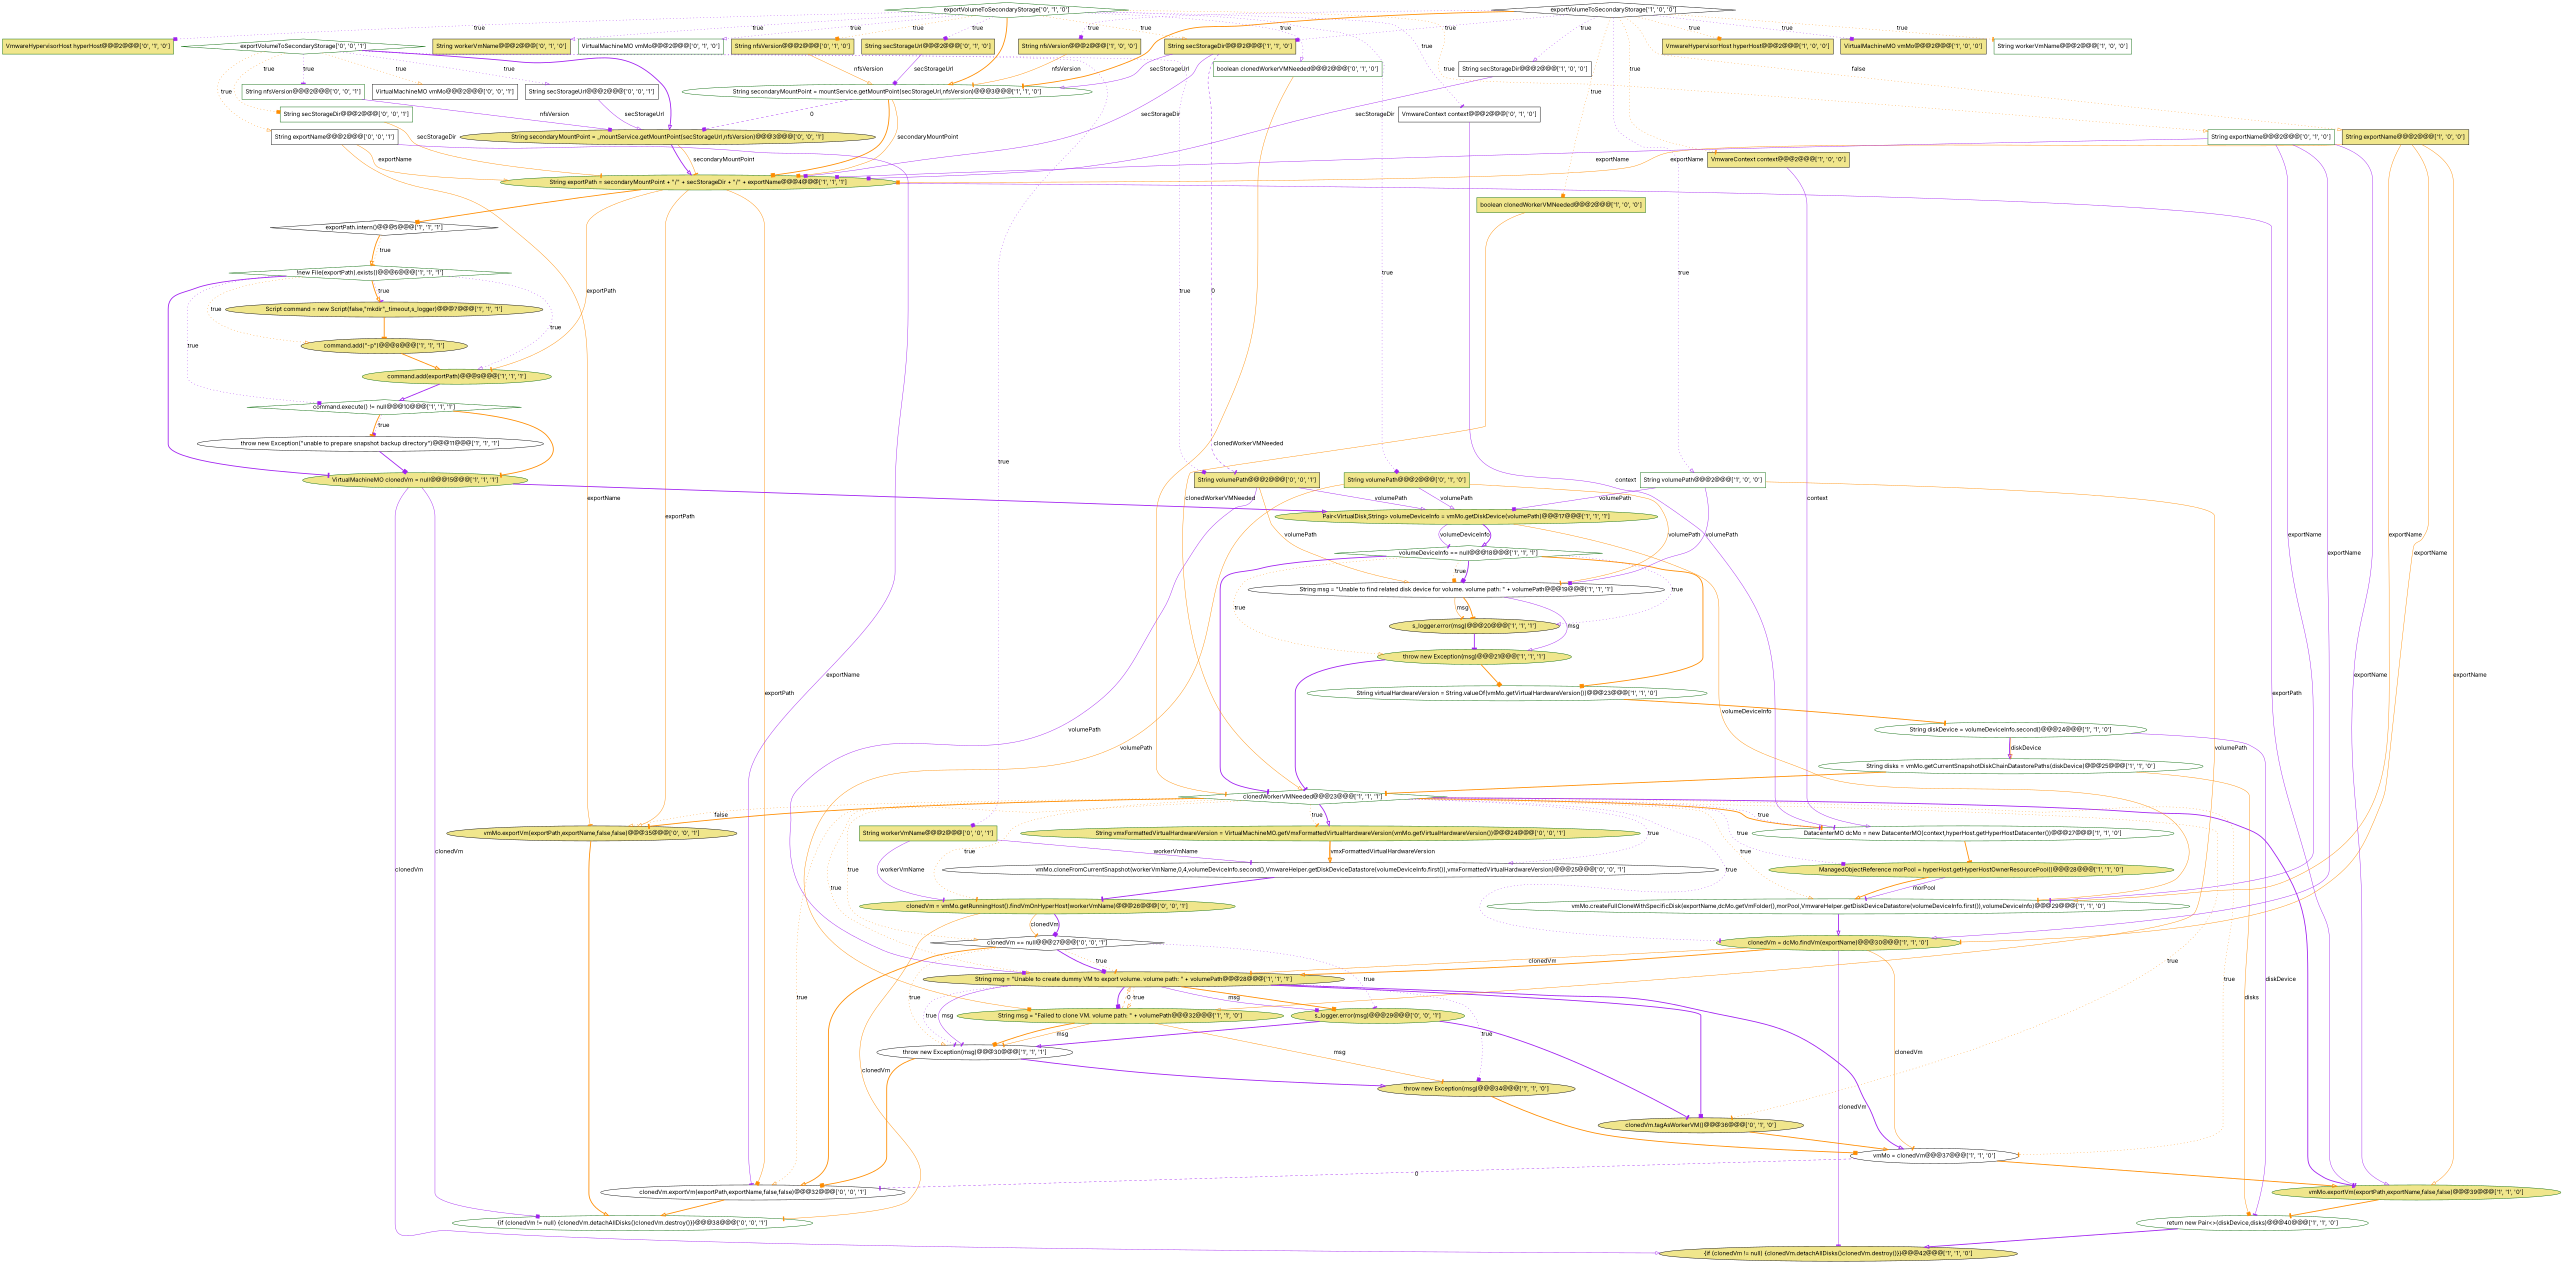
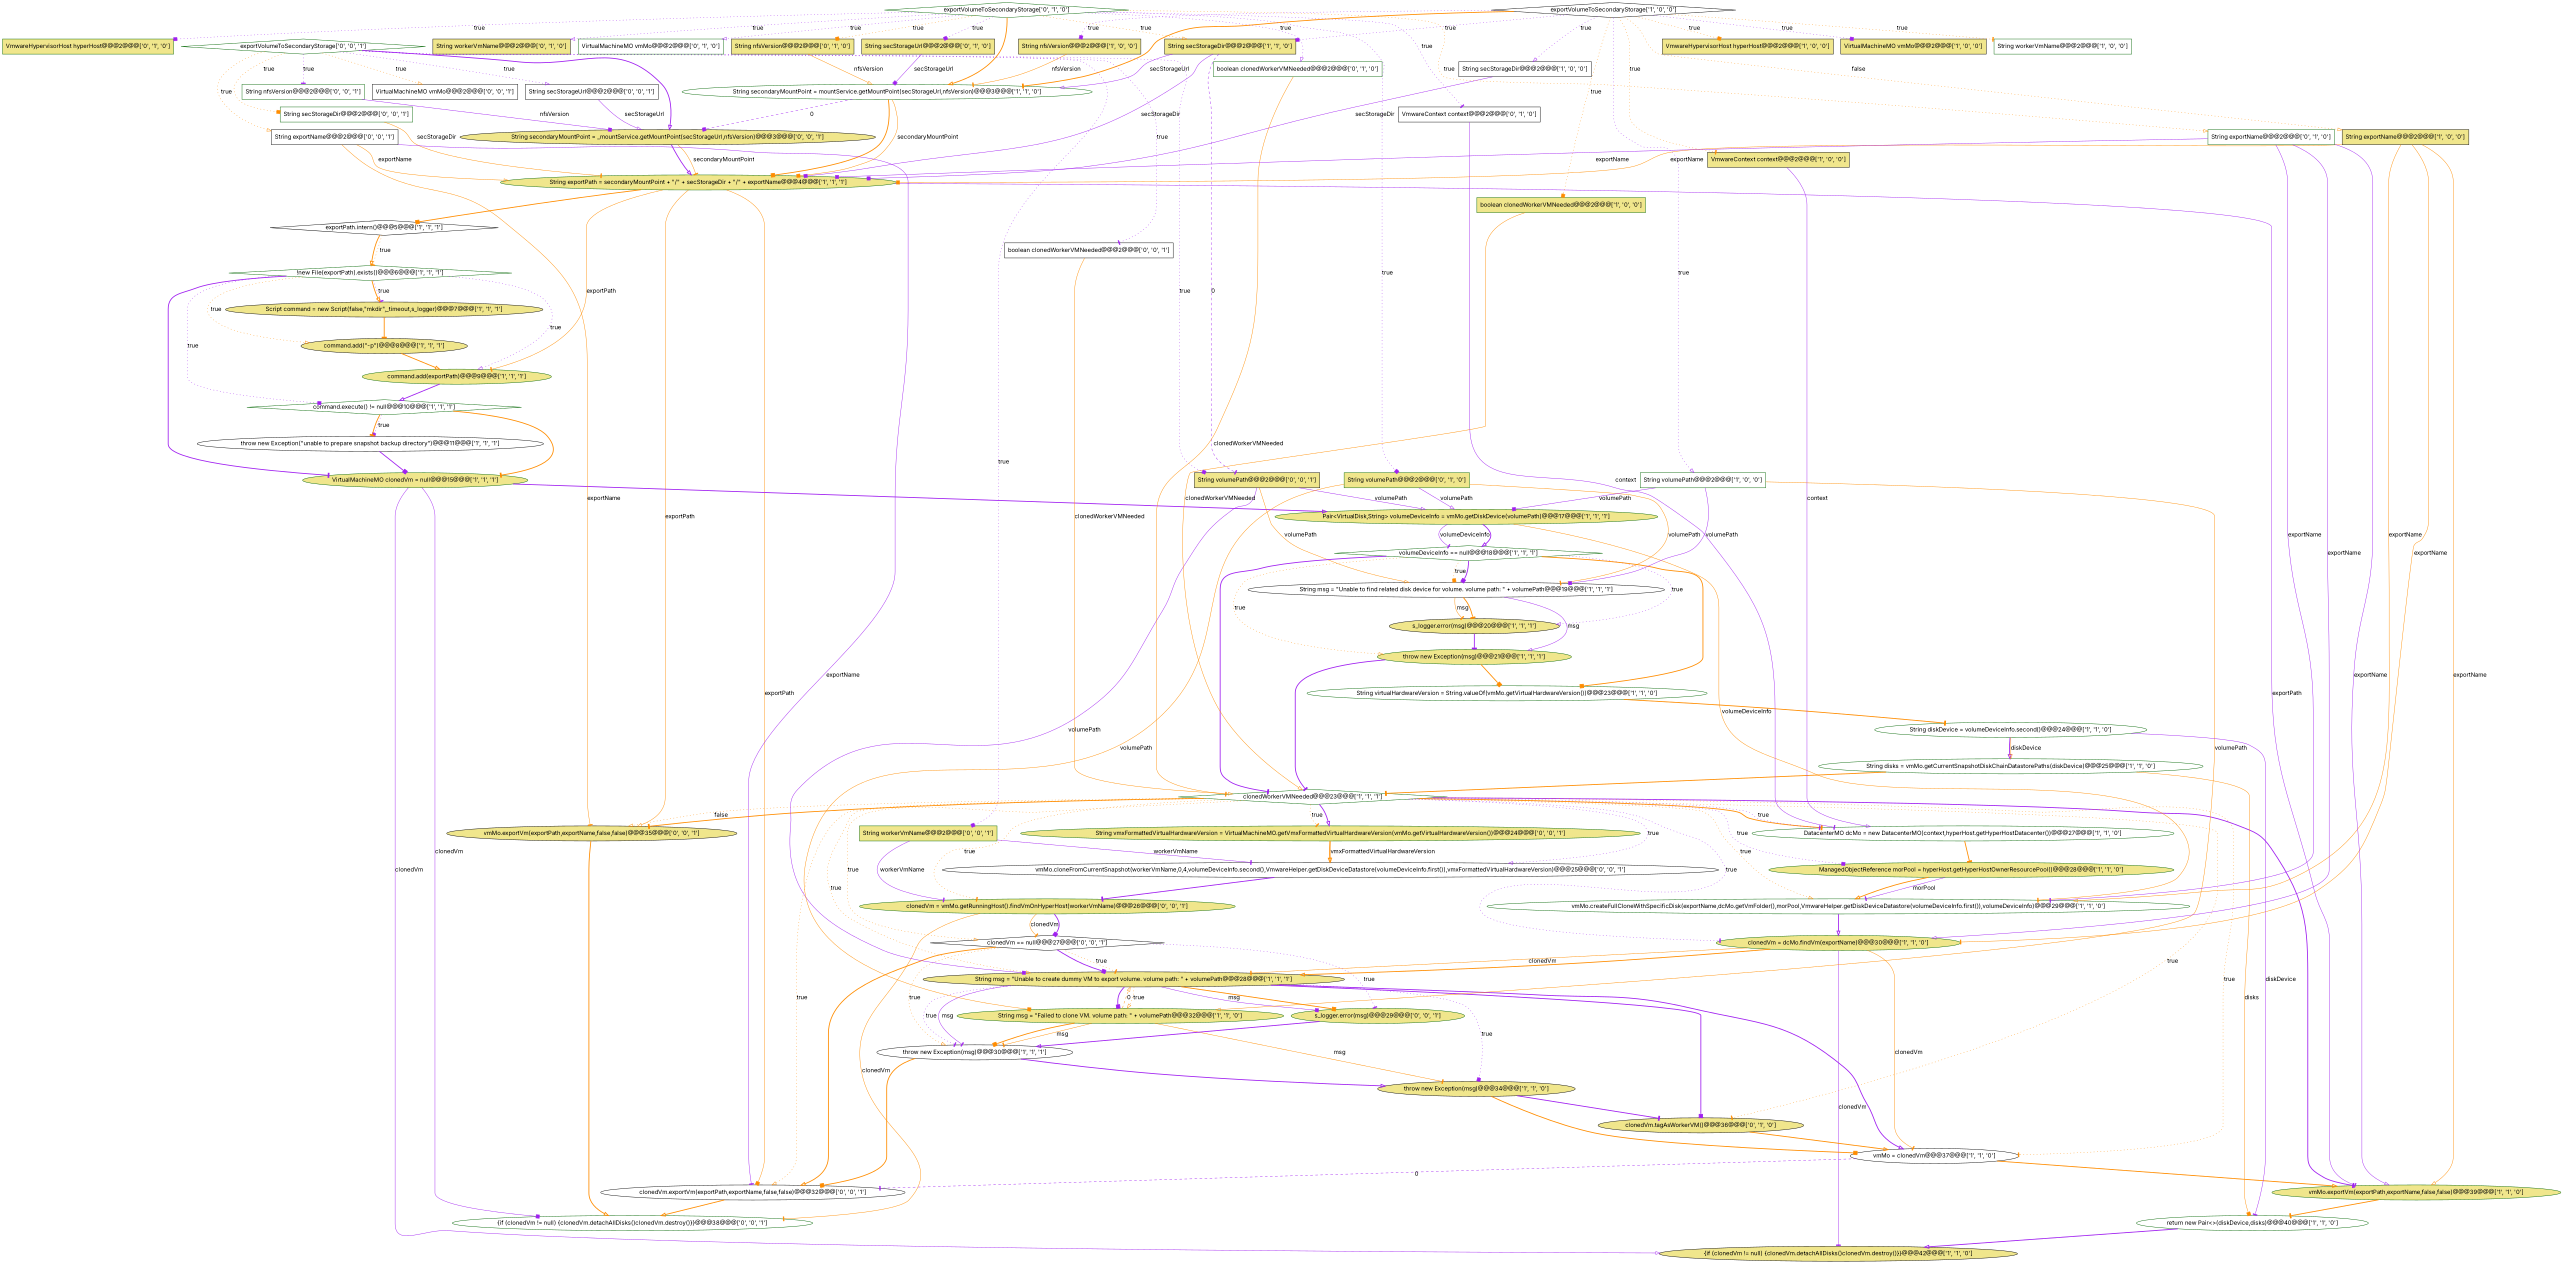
node "boolean clonedWorkerVMNeeded@@@2@@@['0', '0', '1']": added
edge "s_logger.error(msg)@@@29@@@['0', '0', '1']" -> "clonedVm.tagAsWorkerVM()@@@36@@@['0', '1', '0']": now "throw new Exception(msg)@@@34@@@['1', '1', '0']" -> "clonedVm.tagAsWorkerVM()@@@36@@@['0', '1', '0']"
